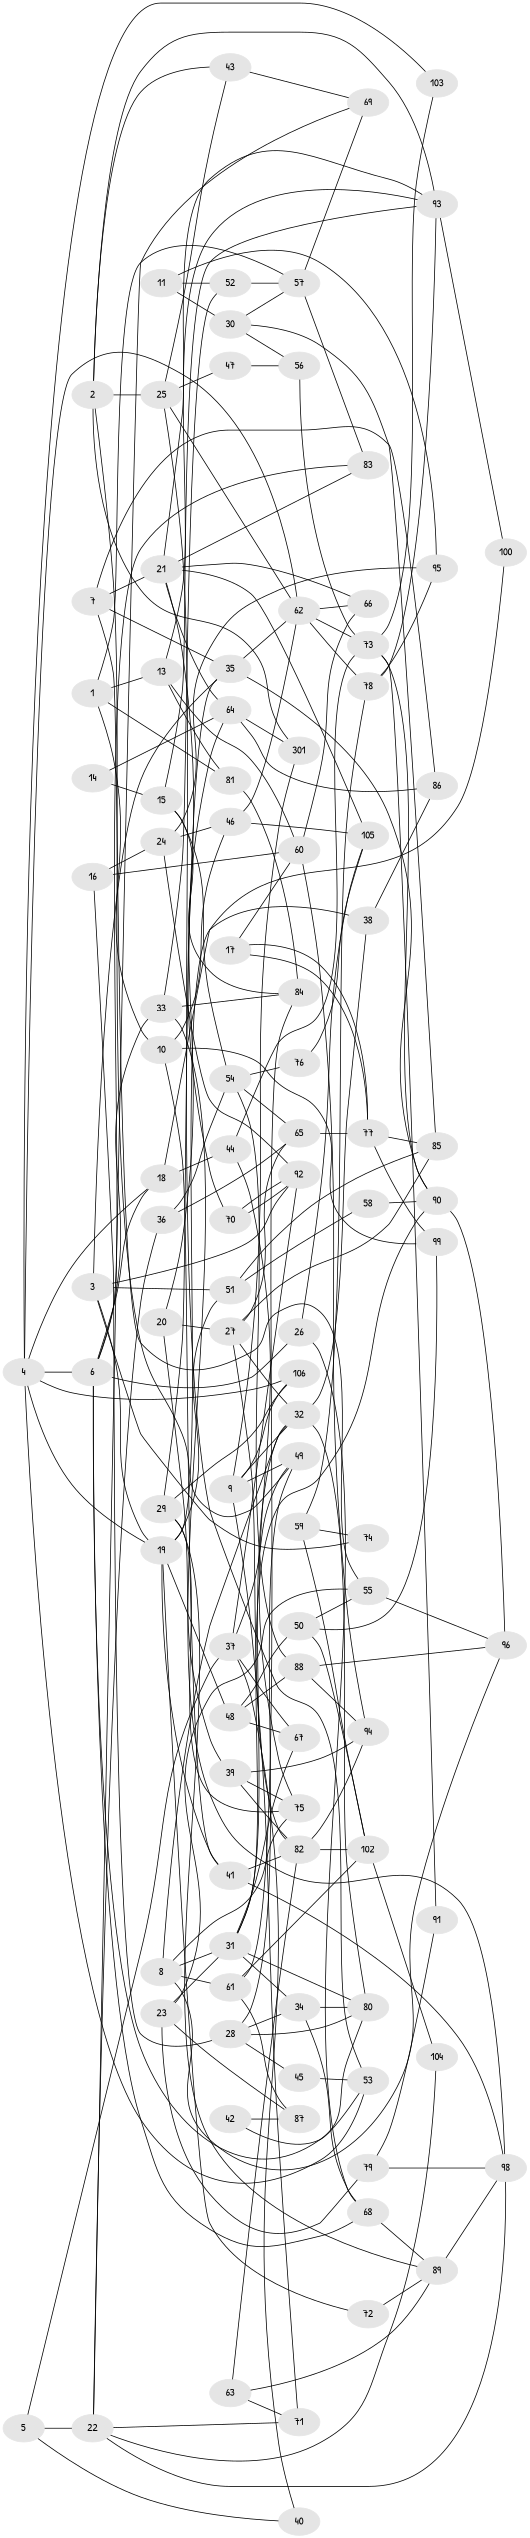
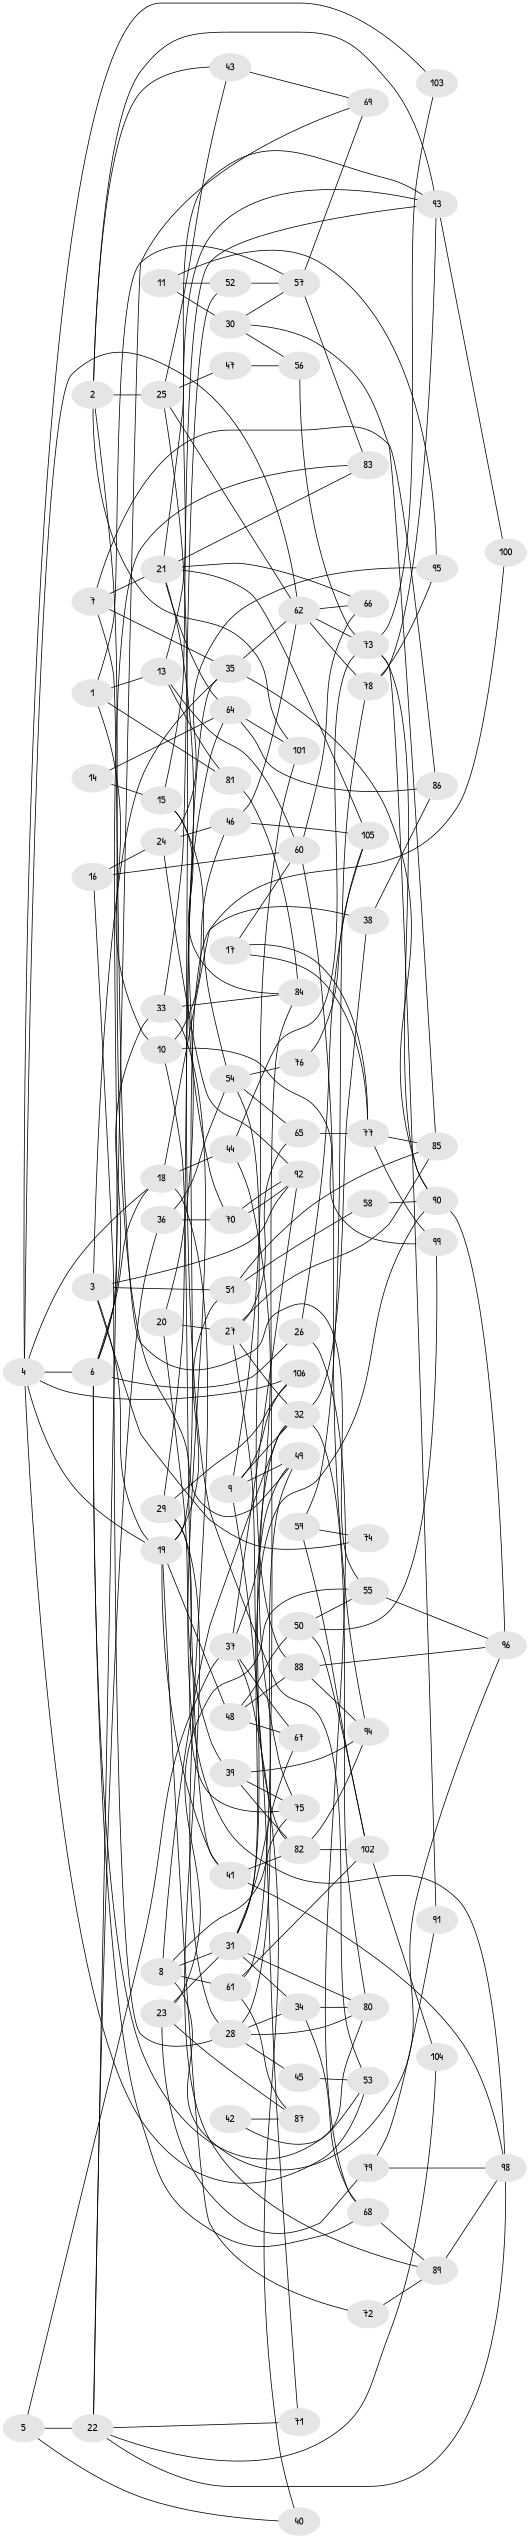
node "301": label "301" -> "101"
edge "65" -- "36": now "70" -- "36"
edge "18" -- "28": added
node "63": removed
